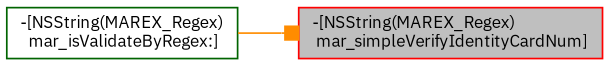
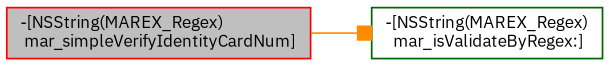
edge "-[NSString(MAREX_Regex) mar_isValidateByRegex:]" -> "-[NSString(MAREX_Regex) mar_simpleVerifyIdentityCardNum]": reversed
